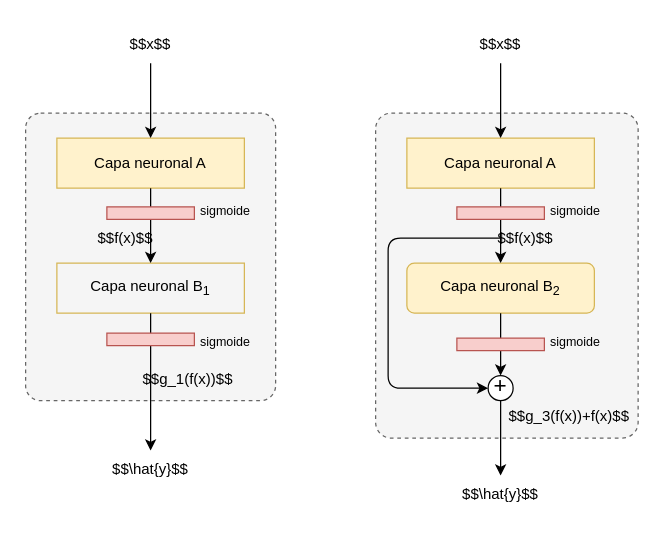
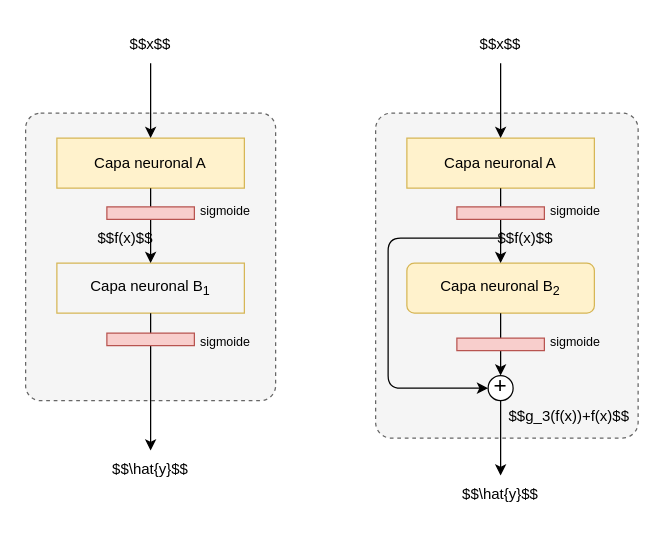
node "$$g_1(f(x))$$": removed
